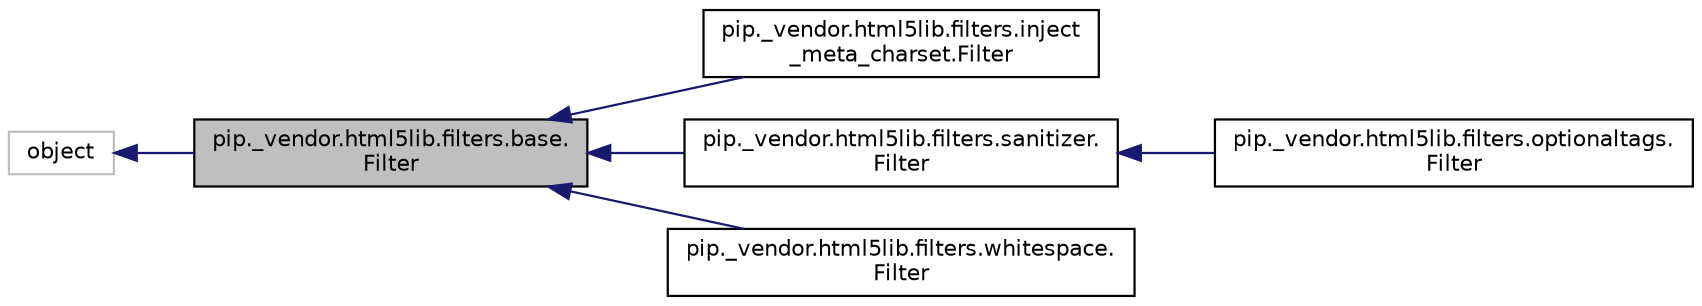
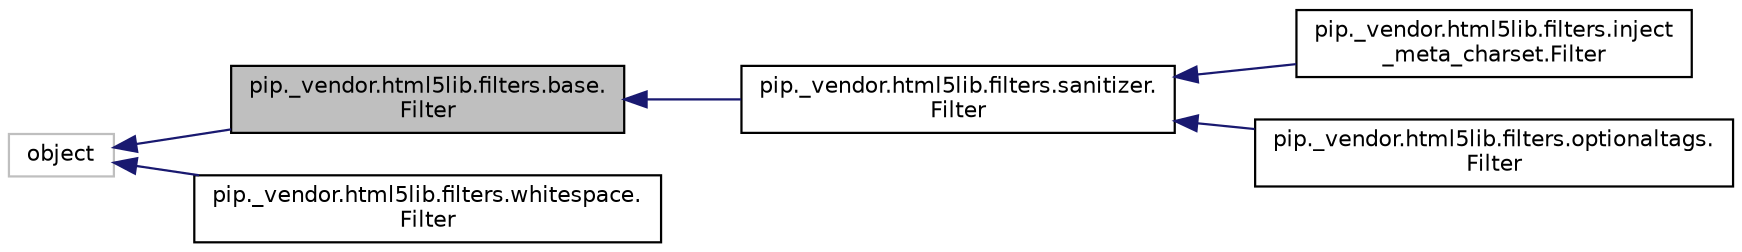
edge "pip._vendor.html5lib.filters.inject _meta_charset.Filter" -> "pip._vendor.html5lib.filters.base. Filter": now "pip._vendor.html5lib.filters.inject _meta_charset.Filter" -> "pip._vendor.html5lib.filters.sanitizer. Filter"
edge "pip._vendor.html5lib.filters.whitespace. Filter" -> "pip._vendor.html5lib.filters.base. Filter": now "pip._vendor.html5lib.filters.whitespace. Filter" -> "object"
